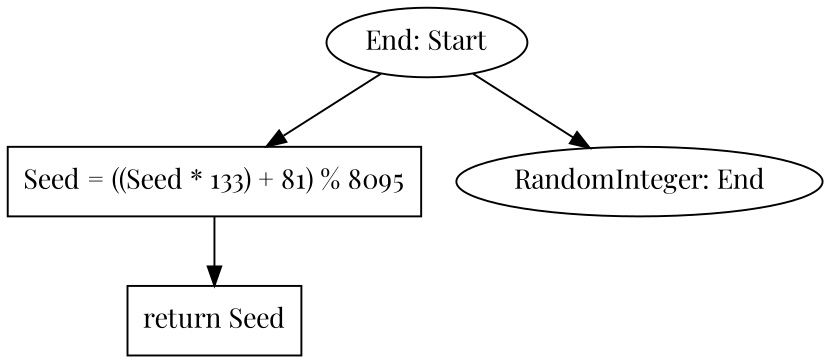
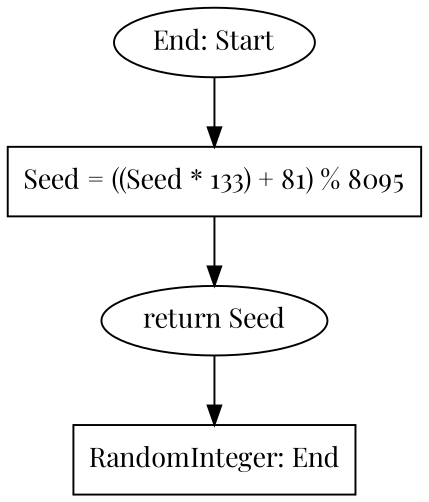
edge "End: Start" -> "RandomInteger: End": now "return Seed" -> "RandomInteger: End"
node "RandomInteger: End": shape ellipse -> box
node "return Seed": shape box -> ellipse
